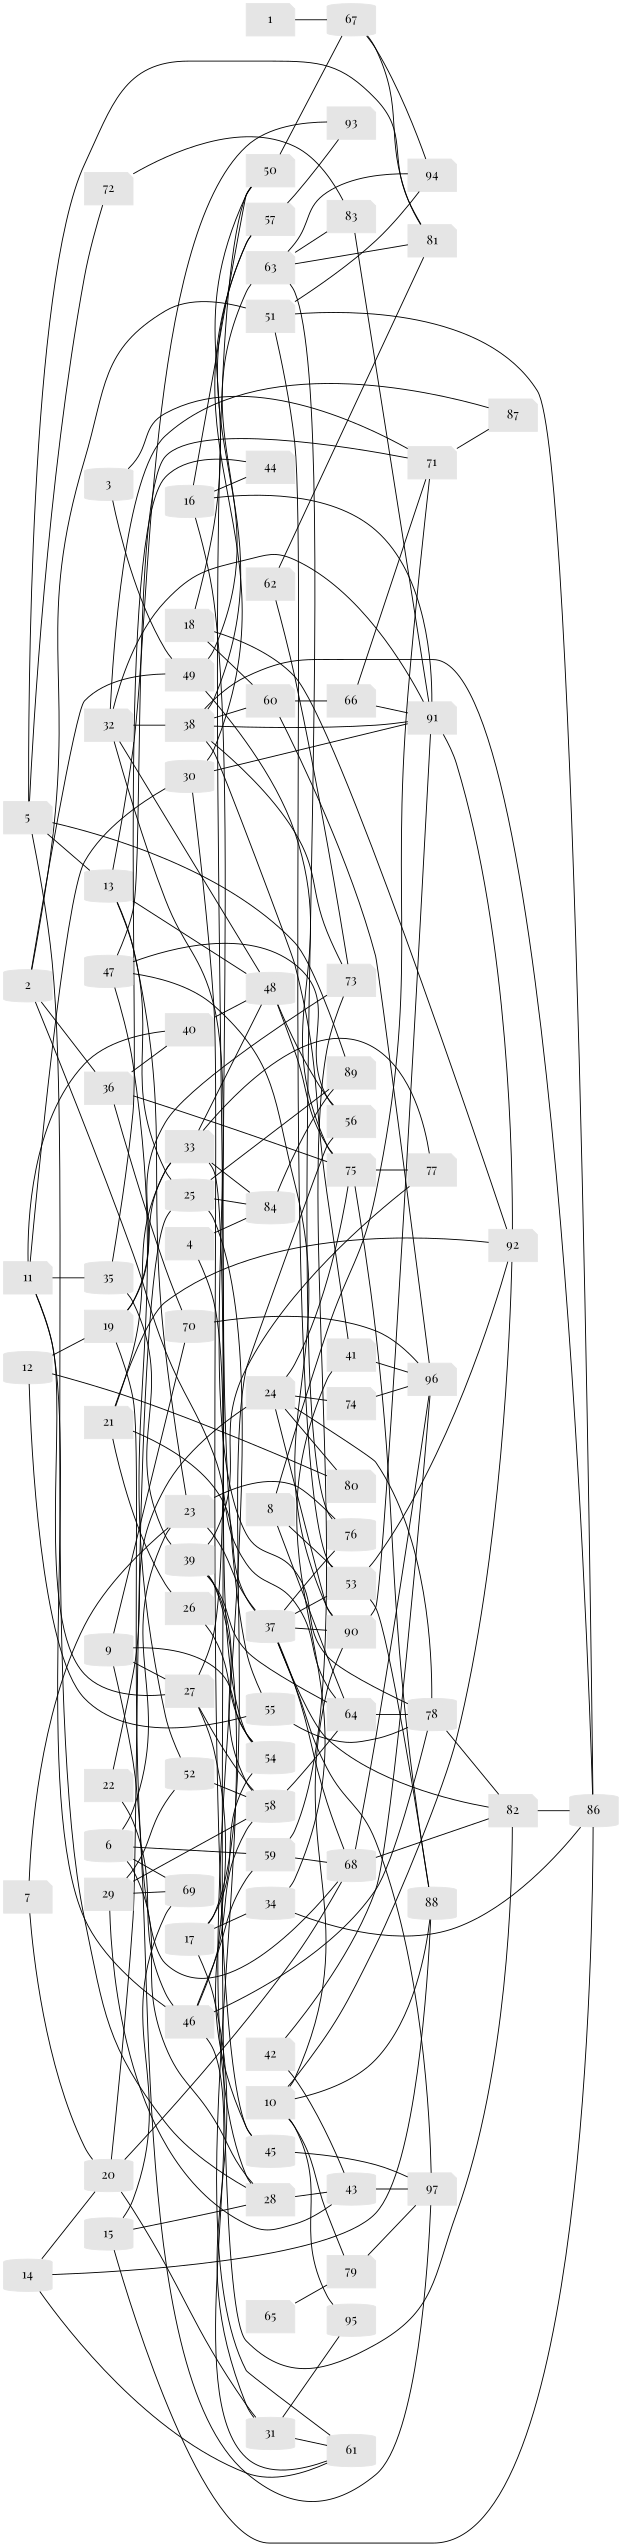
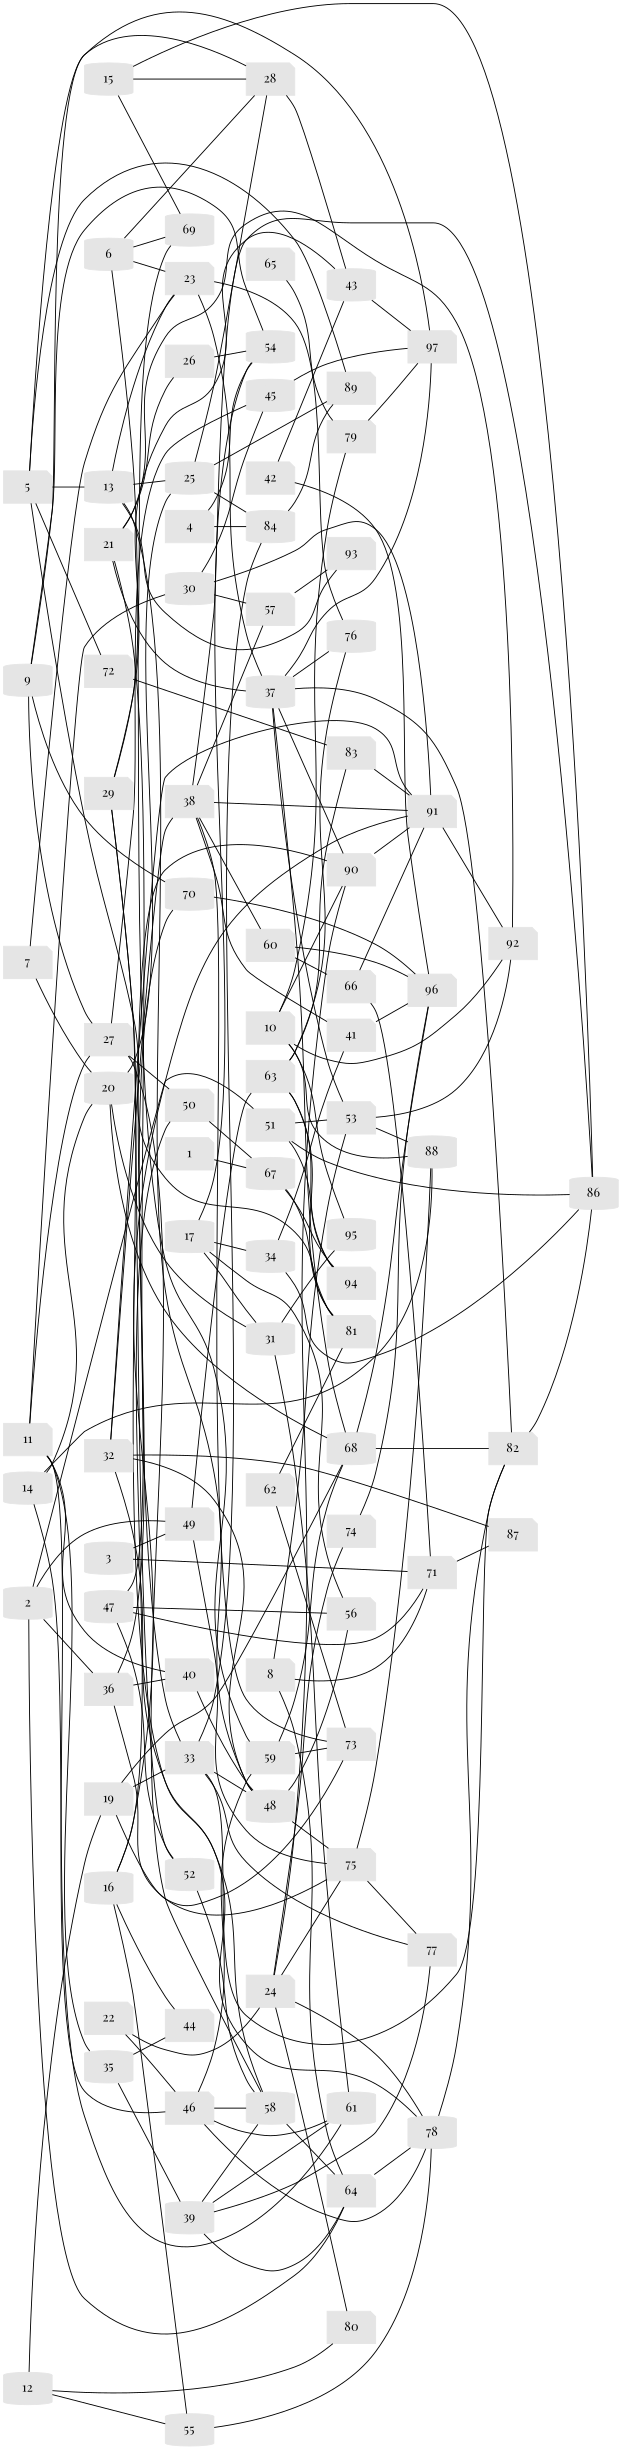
node "18": removed
